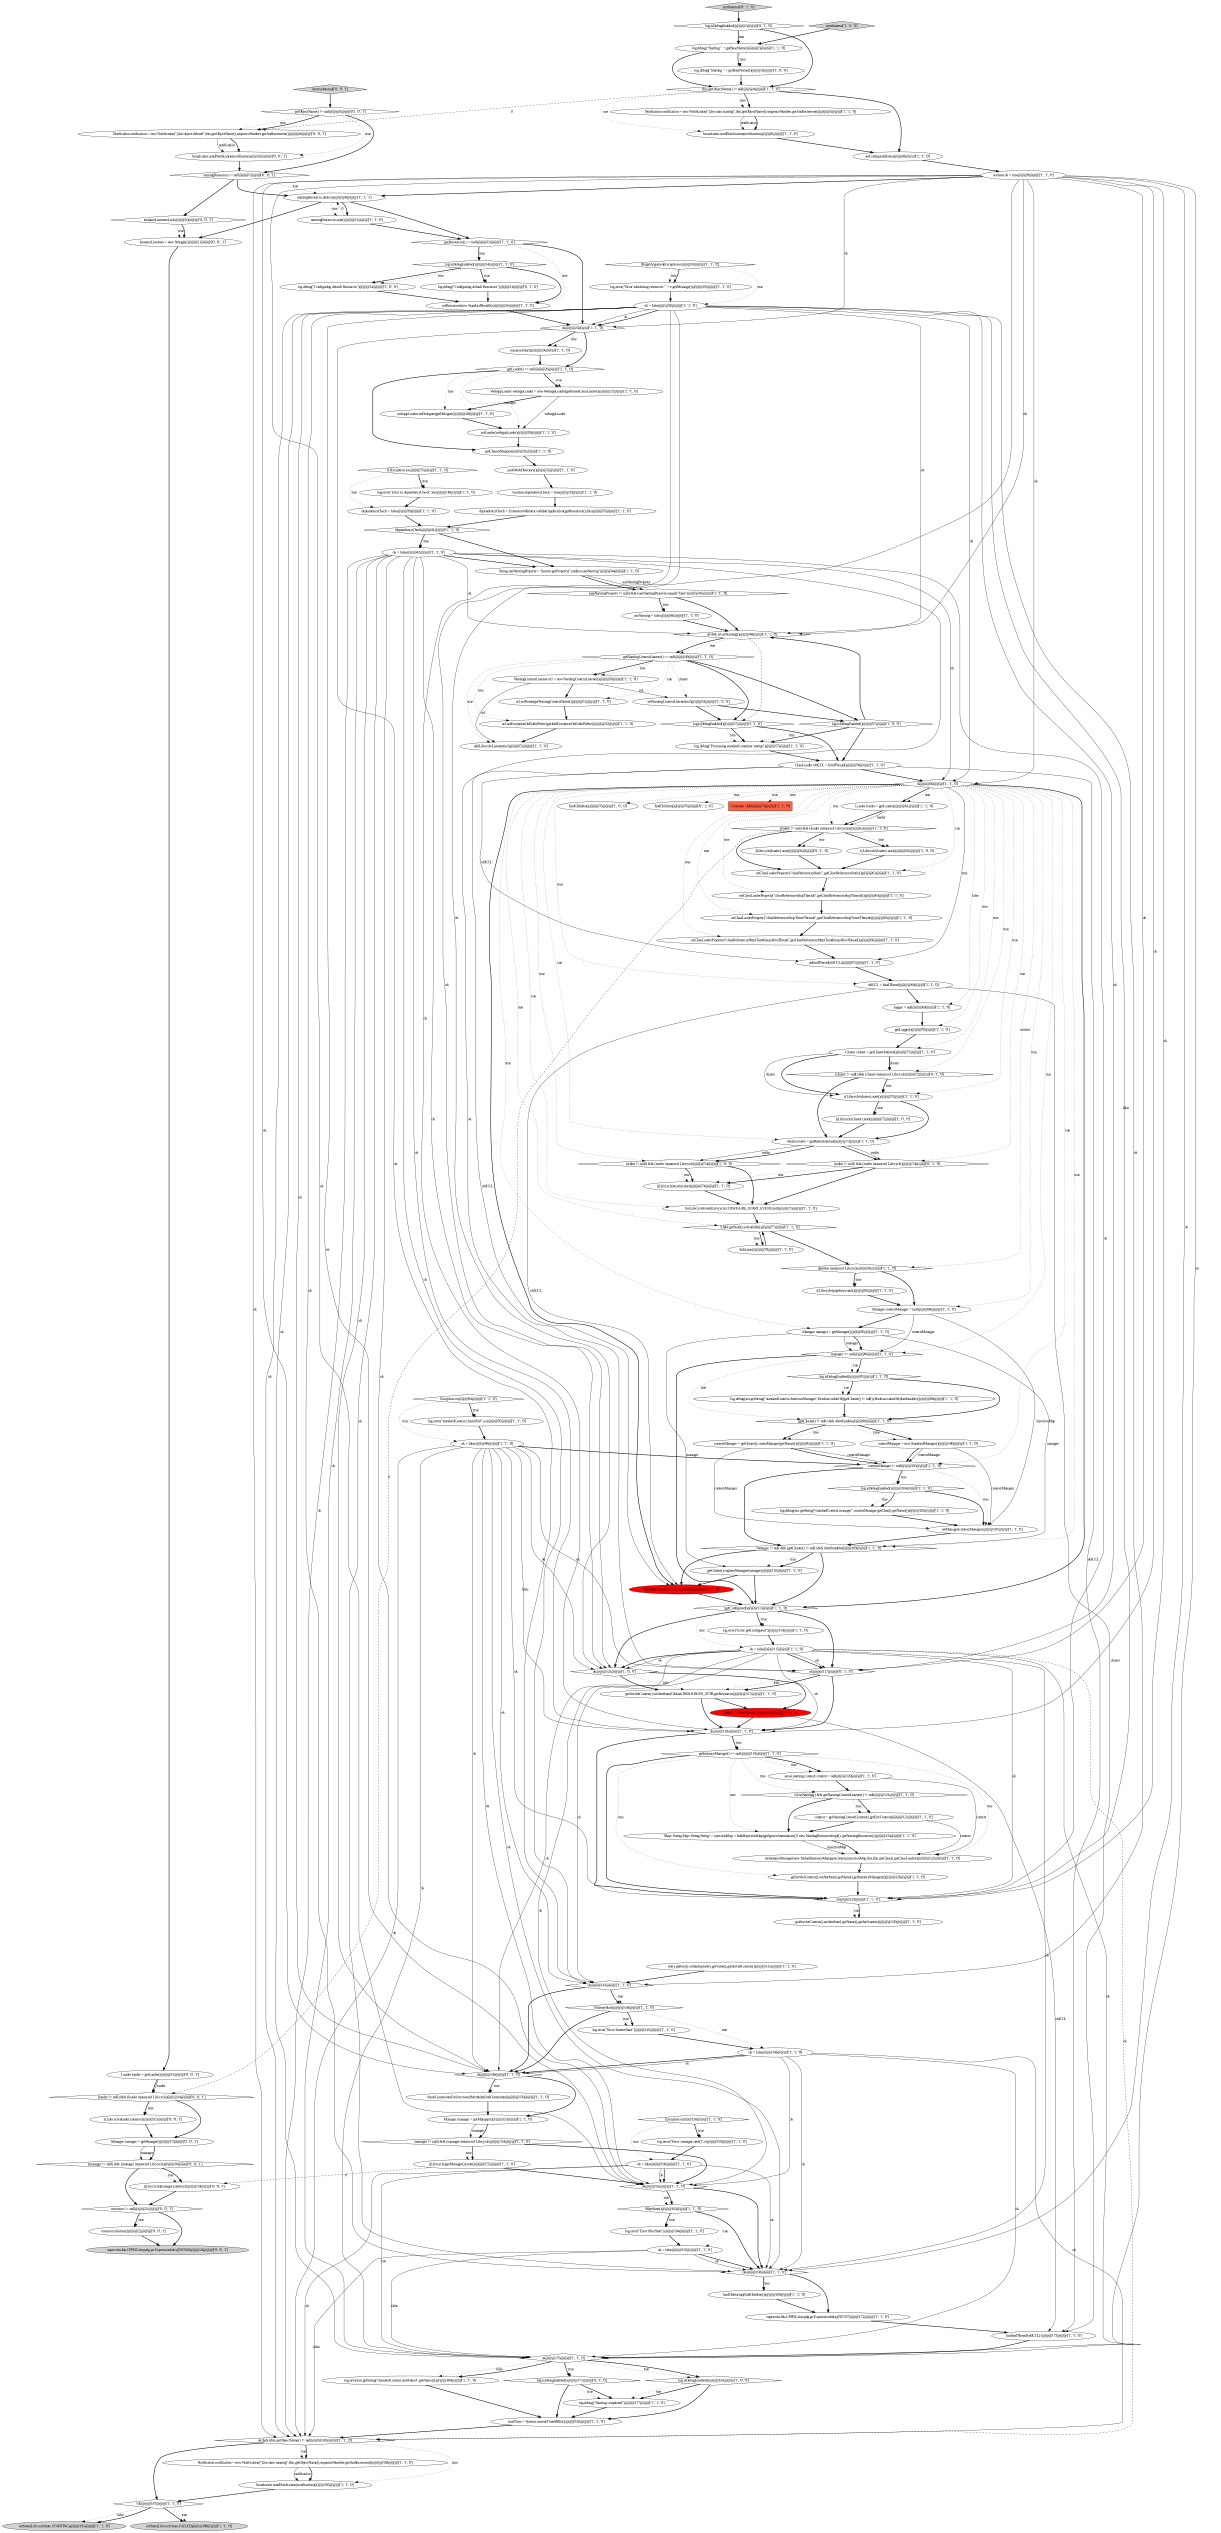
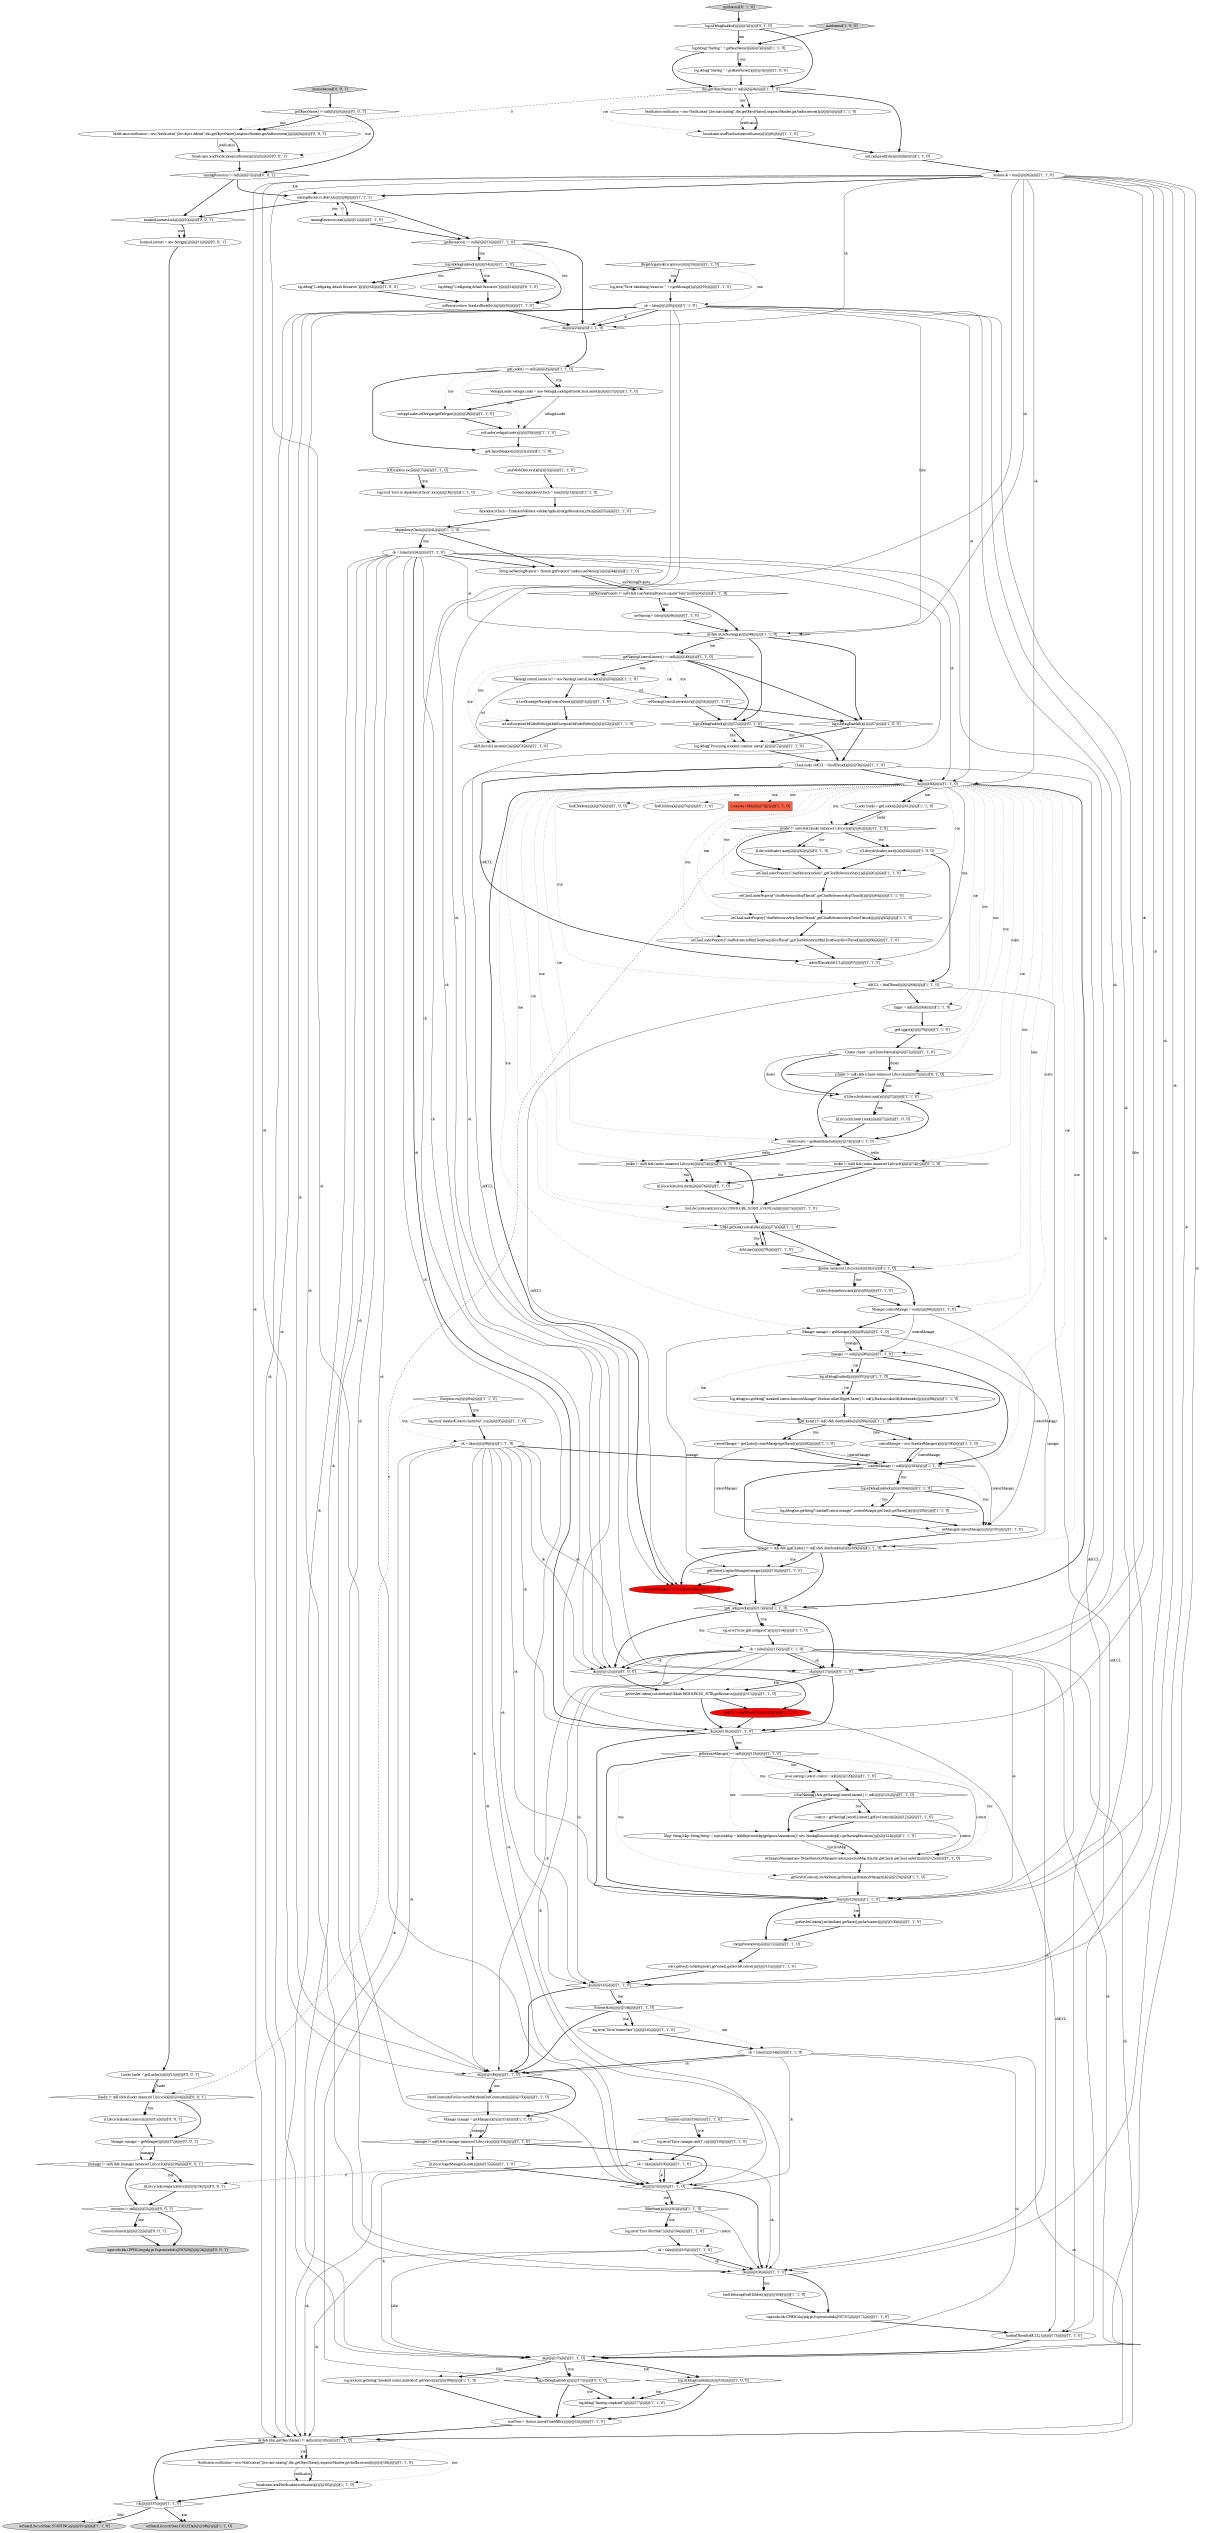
edge "namingResources.destroy()@@@8@@@['1', '1', '1']" -> "instanceListeners = new String((((@@@11@@@['0', '0', '1']": now "namingResources.destroy()@@@8@@@['1', '1', '1']" -> "instanceListenersLock@@@10@@@['0', '0', '1']"
node "resourcesStart()@@@24@@@['1', '1', '0']": removed
edge "getLoader() == null@@@26@@@['1', '1', '0']" -> "setLoader(webappLoader)@@@29@@@['1', '1', '0']": label "manager" -> "true"
edge "getCharsetMapper()@@@31@@@['1', '1', '0']" -> "postWorkDirectory()@@@32@@@['1', '1', '0']": removed
edge "ok = false@@@20@@@['1', '1', '0']" -> "ok && isUseNaming()@@@48@@@['1', '1', '0']": label "ok" -> "false"
node "dependencyCheck = false@@@39@@@['1', '1', '0']": removed
edge "log.isDebugEnabled()@@@57@@@['1', '0', '0']" -> "ok && isUseNaming()@@@48@@@['1', '1', '0']": reversed
edge "getNamingContextListener() == null@@@49@@@['1', '1', '0']" -> "setNamingContextListener(ncl)@@@54@@@['1', '1', '0']": label "cluster" -> "true"
edge "ok && isUseNaming()@@@48@@@['1', '1', '0']" -> "log.isDebugEnabled()@@@57@@@['0', '1', '0']": style dashed -> bold
edge "ClassLoader oldCCL = bindThread()@@@58@@@['1', '1', '0']" -> "unbindThread(oldCCL)@@@67@@@['1', '1', '0']": style solid -> bold
edge "ok@@@60@@@['1', '1', '0']" -> "logger = null@@@69@@@['1', '1', '0']": label "false" -> "true"
edge "ok@@@60@@@['1', '1', '0']" -> "((Lifecycle)cluster).start()@@@72@@@['1', '1', '0']": label "true" -> "realm"
edge "unbindThread(oldCCL)@@@67@@@['1', '1', '0']" -> "oldCCL = bindThread()@@@68@@@['1', '1', '0']": now "((Lifecycle)loader).start()@@@62@@@['1', '0', '0']" -> "oldCCL = bindThread()@@@68@@@['1', '1', '0']"
edge "ok@@@60@@@['1', '1', '0']" -> "pipeline instanceof Lifecycle@@@81@@@['1', '1', '0']": label "context" -> "true"
edge "ok@@@60@@@['1', '1', '0']" -> "Manager contextManager = null@@@84@@@['1', '1', '0']": label "true" -> "false"
edge "ok@@@60@@@['1', '1', '0']" -> "manager == null@@@86@@@['1', '1', '0']": label "true" -> "realm"
edge "ok@@@23@@@['1', '1', '0']" -> "ok@@@143@@@['1', '1', '0']": now "boolean ok = true@@@9@@@['1', '1', '0']" -> "ok@@@143@@@['1', '1', '0']"
edge "ok = false@@@20@@@['1', '1', '0']" -> "ok@@@129@@@['1', '1', '0']": label "false" -> "ok"
edge "ok = false@@@20@@@['1', '1', '0']" -> "ok@@@143@@@['1', '1', '0']": label "ok" -> "false"
edge "ok = false@@@20@@@['1', '1', '0']" -> "ok@@@162@@@['1', '1', '0']": removed, label "ok"
edge "ok = false@@@42@@@['1', '1', '0']" -> "ok@@@118@@@['1', '1', '0']": style solid -> bold
edge "child.start()@@@78@@@['1', '1', '0']" -> "pipeline instanceof Lifecycle@@@81@@@['1', '1', '0']": added
edge "Manager contextManager = null@@@84@@@['1', '1', '0']" -> "setManager(contextManager)@@@107@@@['1', '1', '0']": label "injectionMap" -> "contextManager"
edge "manager == null@@@86@@@['1', '1', '0']" -> "!getConfigured()@@@113@@@['1', '1', '0']": now "manager == null@@@86@@@['1', '1', '0']" -> "contextManager != null@@@103@@@['1', '1', '0']"
edge "ok = false@@@96@@@['1', '1', '0']" -> "ok@@@118@@@['1', '1', '0']": label "false" -> "ok"
edge "oldCCL = bindThread()@@@68@@@['1', '1', '0']" -> "{unbindThread(oldCCL)}@@@173@@@['1', '1', '0']": label "cluster" -> "oldCCL"
edge "ok = false@@@115@@@['1', '1', '0']" -> "ok@@@118@@@['1', '1', '0']": removed, label "ok"
node "mergeParameters()@@@132@@@['1', '1', '0']": added
edge "ok = false@@@96@@@['1', '1', '0']" -> "ok@@@176@@@['1', '1', '0']": now "ok = false@@@96@@@['1', '1', '0']" -> "log.isDebugEnabled()@@@177@@@['0', '1', '0']"
edge "ok = false@@@146@@@['1', '1', '0']" -> "ok@@@168@@@['1', '1', '0']": removed, label "ok"
edge "!filterStart()@@@163@@@['1', '1', '0']" -> "ok@@@168@@@['1', '1', '0']": style bold -> solid
edge "!filterStart()@@@163@@@['1', '1', '0']" -> "ok = false@@@165@@@['1', '1', '0']": label "true" -> "context"
edge "ok = false@@@160@@@['1', '1', '0']" -> "ok@@@176@@@['1', '1', '0']": label "true" -> "ok"
edge "ok = false@@@115@@@['1', '1', '0']" -> "ok && (this.getObjectName() != null)@@@183@@@['1', '1', '0']": style dashed -> solid
edge "ok = false@@@165@@@['1', '1', '0']" -> "ok && (this.getObjectName() != null)@@@183@@@['1', '1', '0']": label "false" -> "ok"
